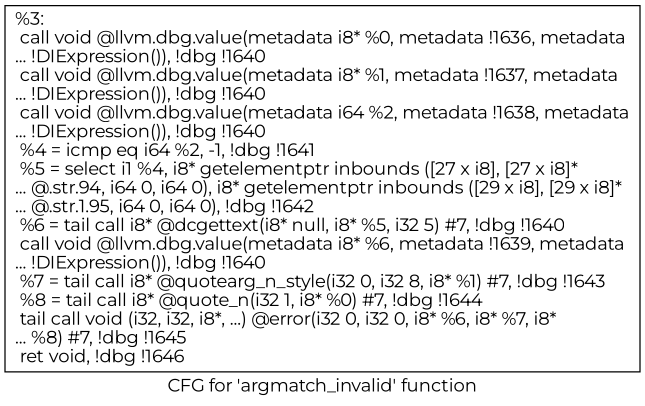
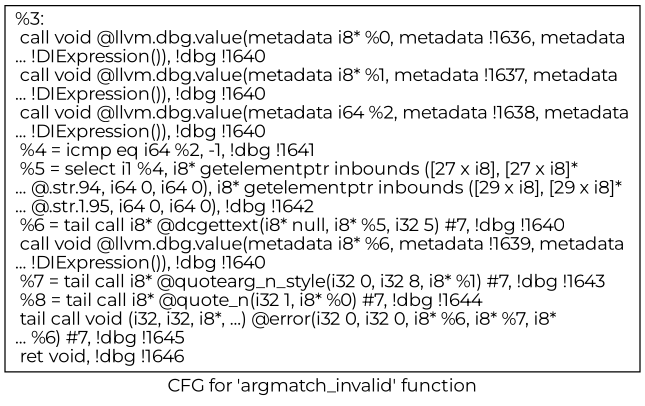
node "%3:": text "... %8) #7, !dbg !1645" -> "... %6) #7, !dbg !1645"
